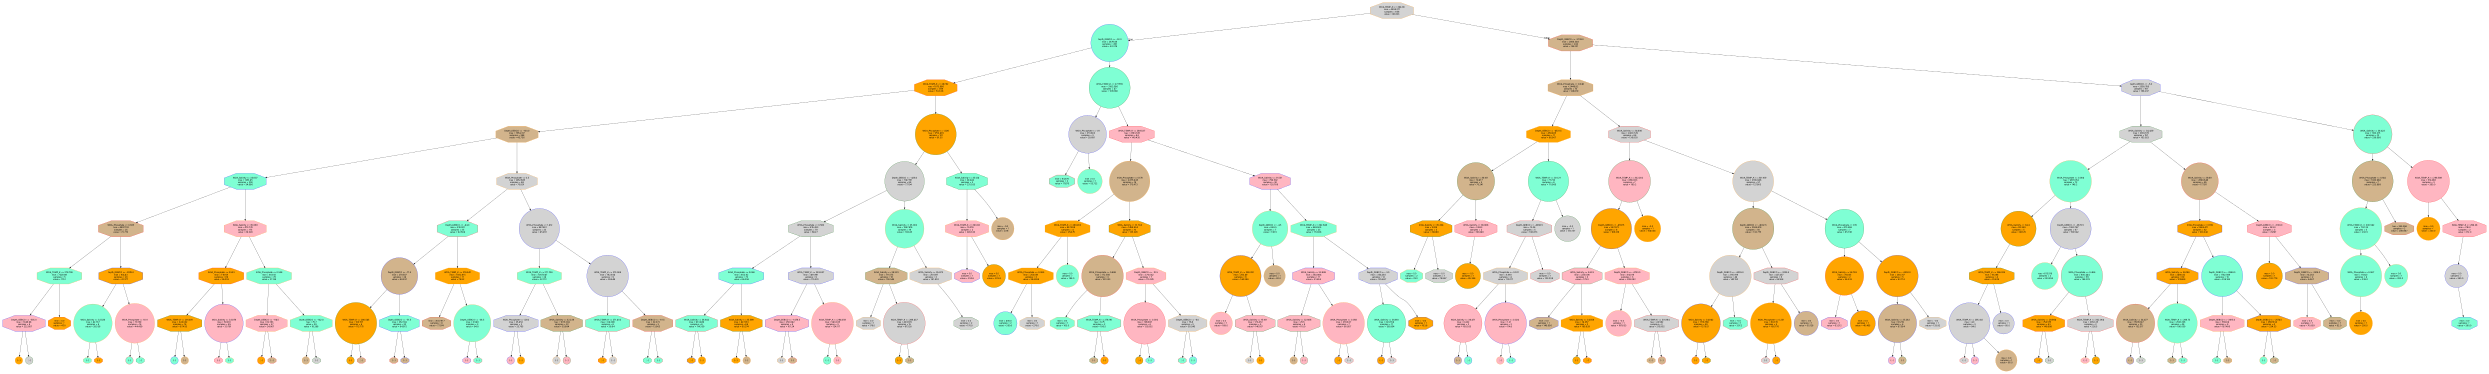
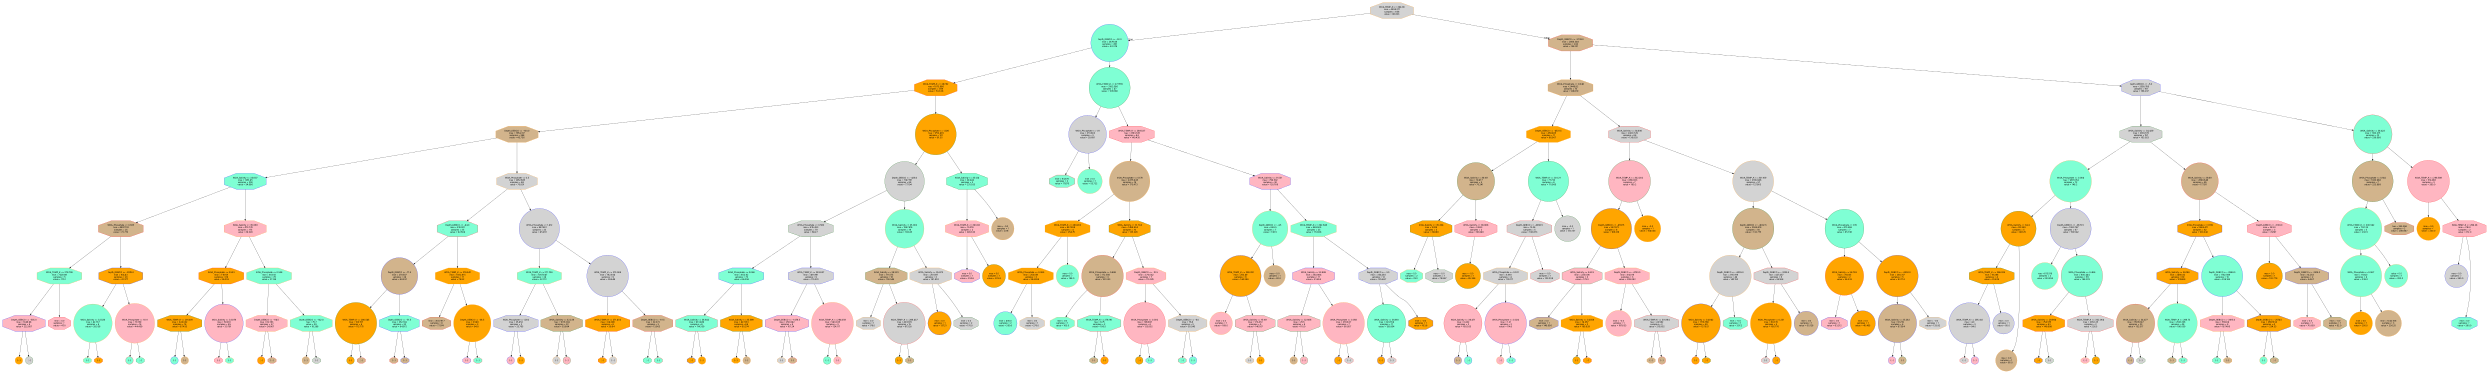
node "mse = 0.0 samples = 1 value = 200.0": label "mse = 0.0 samples = 1 value = 200.0" -> "value = 0.0 samples = 1 value = 200.0"
edge "mse = 0.0 samples = 1 value = 260.0" -> "mse = 0.0 samples = 1 value = 290.0": now "WOA_TEMP_K <= 299.28 mse = 216.0 samples = 2 value = 272.0" -> "mse = 0.0 samples = 1 value = 290.0"
node "mse = 0.0 samples = 1 value = 47.0": fillcolor orange -> lightpink
node "Depth_GEBCO <= -38.5 mse = 0.549 samples = 3 value = 84.8": fillcolor aquamarine -> orange
node "WOA_TEMP_K <= 271.402 mse = 94.399 samples = 6 value = 36.84": fillcolor aquamarine -> orange
node "mse = 0.0 samples = 1 value = 137.21": added
node "mse = 1342.188 samples = 3 value = 236.25": added
edge "WOA_TEMP_K <= 295.412 mse = 4.0 samples = 3 value = 94.0" -> "mse = 0.0 samples = 1 value = 65.0": now "WOA_Salinity <= 34.4 mse = 93.359 samples = 5 value = 88.125" -> "mse = 0.0 samples = 1 value = 65.0"
